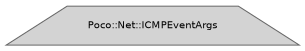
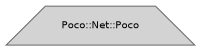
node "Poco::Net::ICMPEventArgs": label "Poco::Net::ICMPEventArgs" -> "Poco::Net::Poco"
